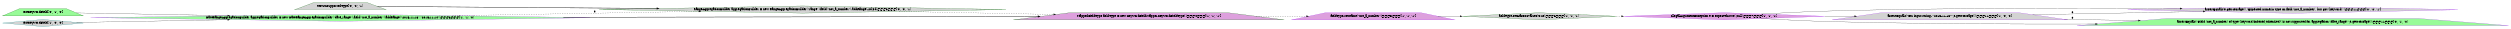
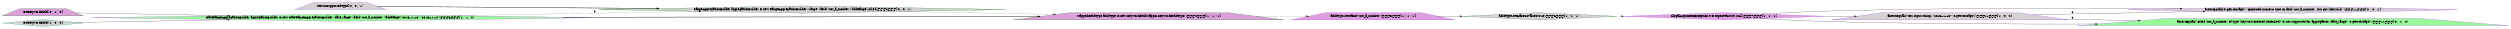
node "testUnsupportedType['0', '0', '1']": color darkgreen -> purple
node "testKeywordField['0', '1', '0']": fillcolor palegreen -> plum
